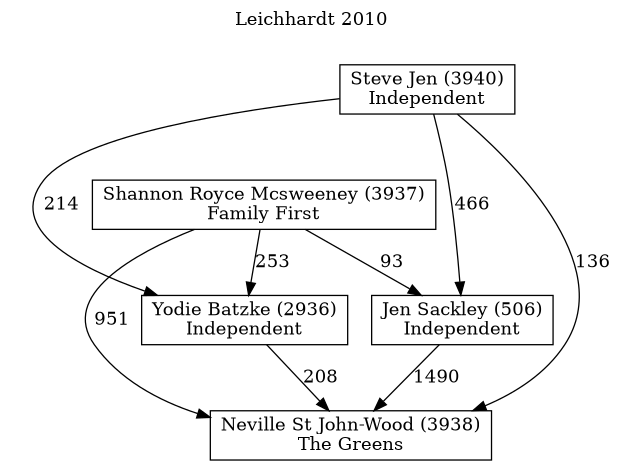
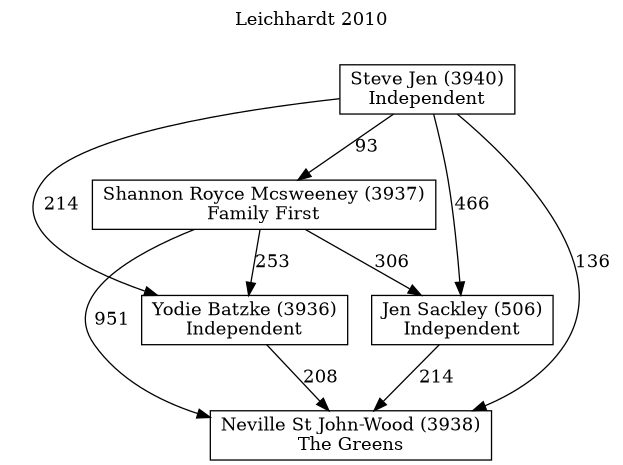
edge "Steve Jen (3940) Independent" -> "Shannon Royce Mcsweeney (3937) Family First": added, label "93"
edge "Shannon Royce Mcsweeney (3937) Family First" -> "Jen Sackley (506) Independent": label "93" -> "306"
node "Yodie Batzke (2936) Independent": label "Yodie Batzke (2936) Independent" -> "Yodie Batzke (3936) Independent"
edge "Jen Sackley (506) Independent" -> "Neville St John-Wood (3938) The Greens": label "1490" -> "214"
